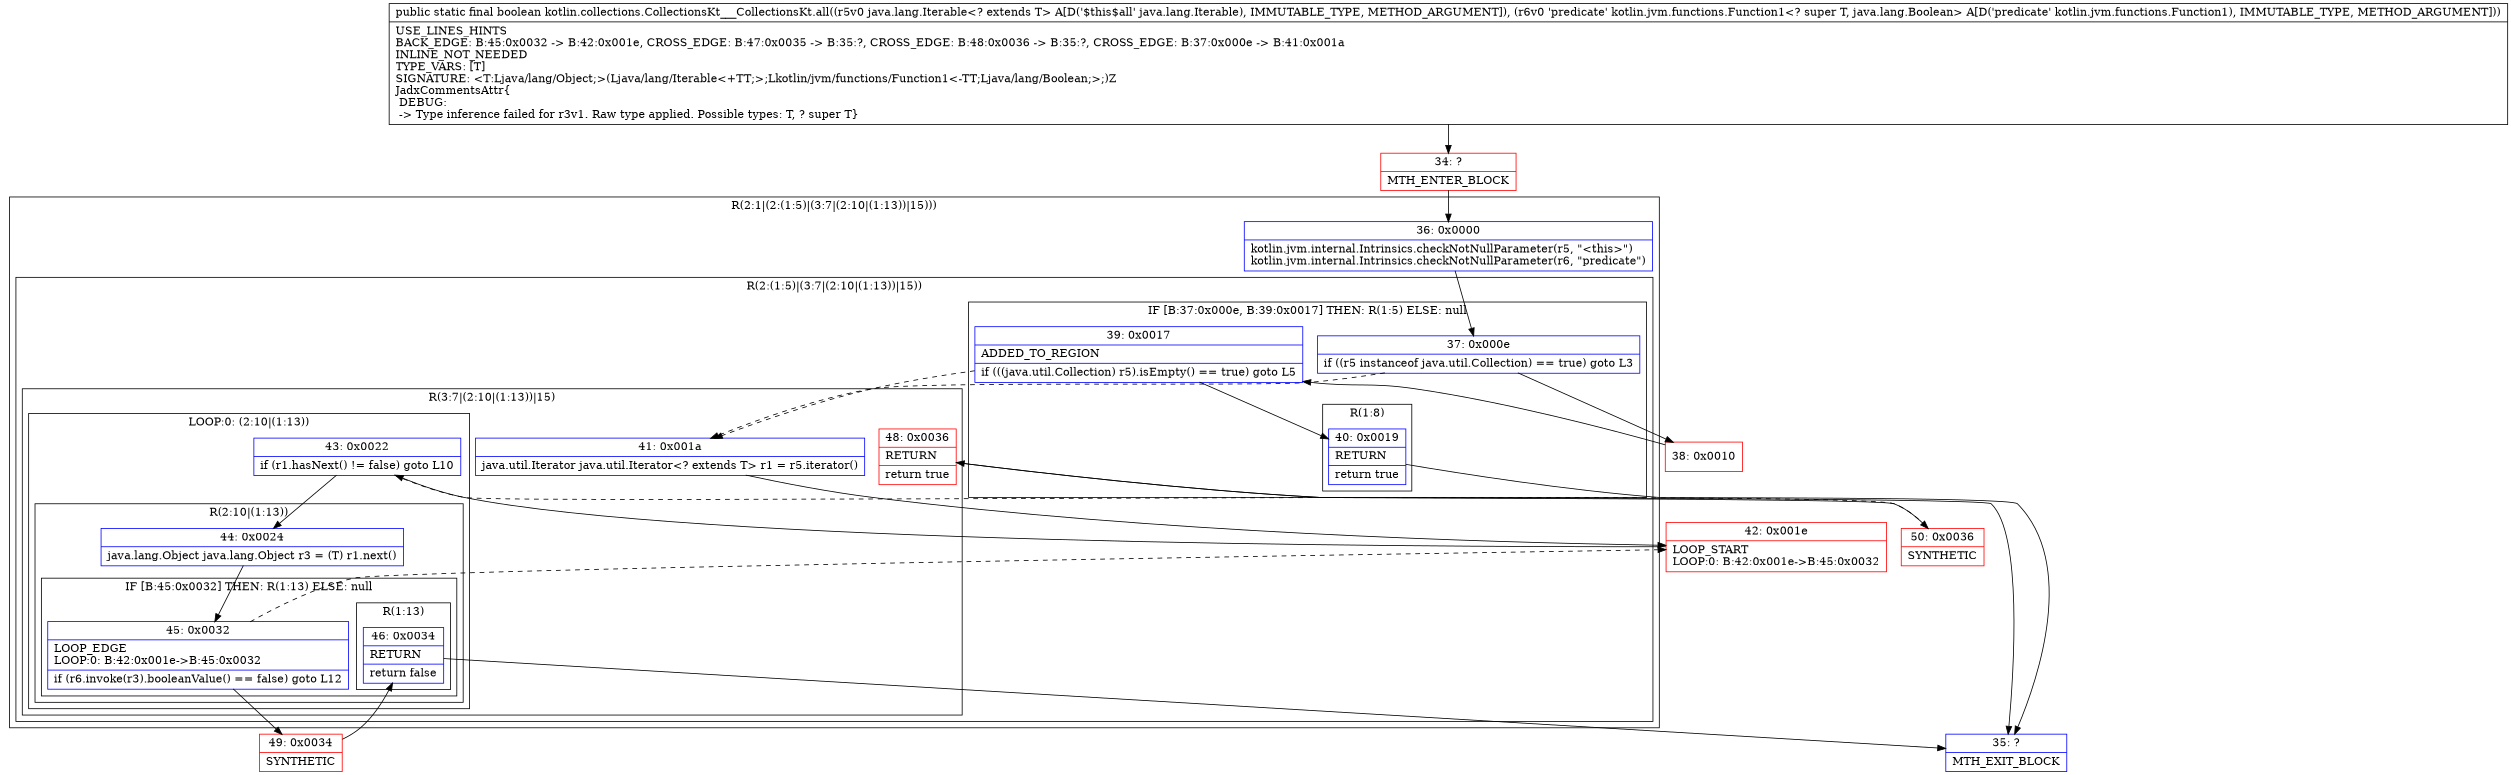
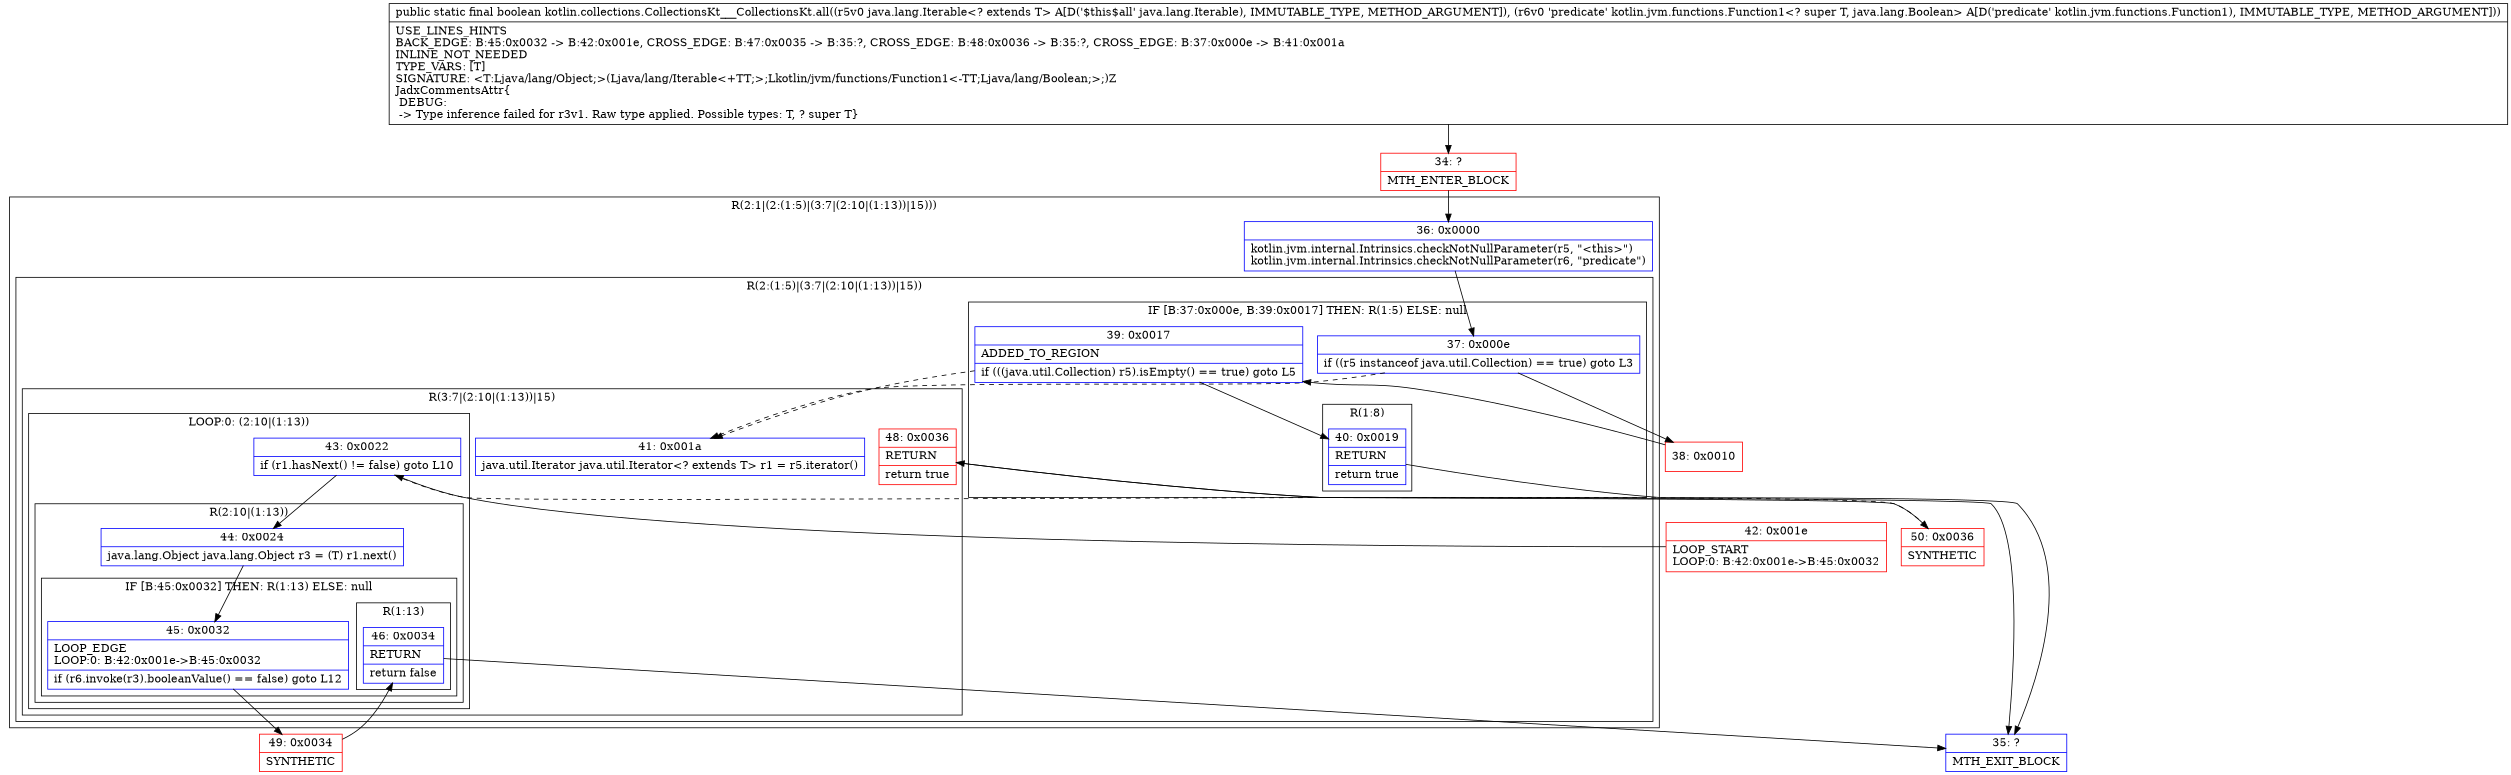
edge "41: 0x001a" -> "42: 0x001e": removed
edge "45: 0x0032" -> "42: 0x001e": removed
